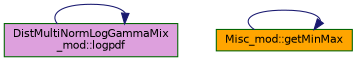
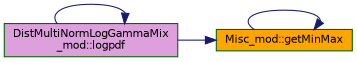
edge "DistMultiNormLogGammaMix _mod::logpdf" -> "Misc_mod::getMinMax": added
